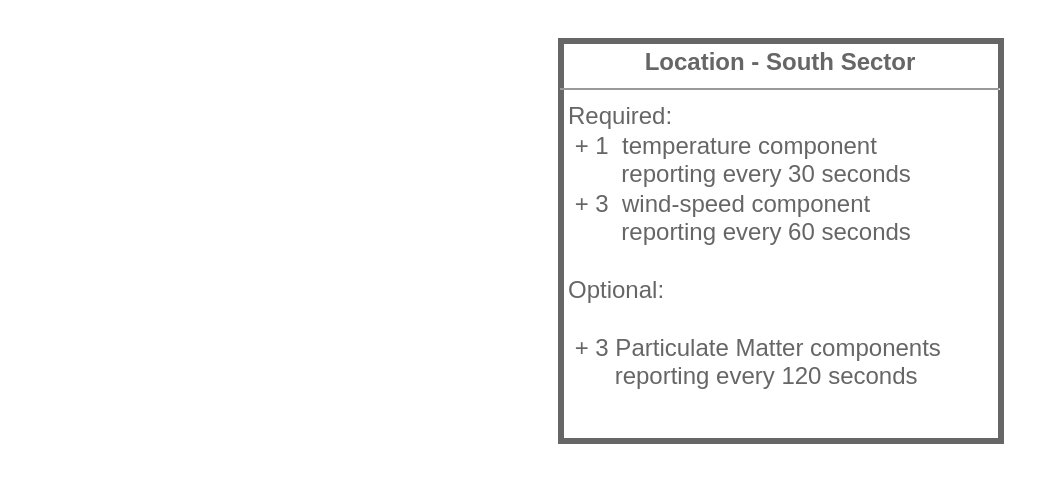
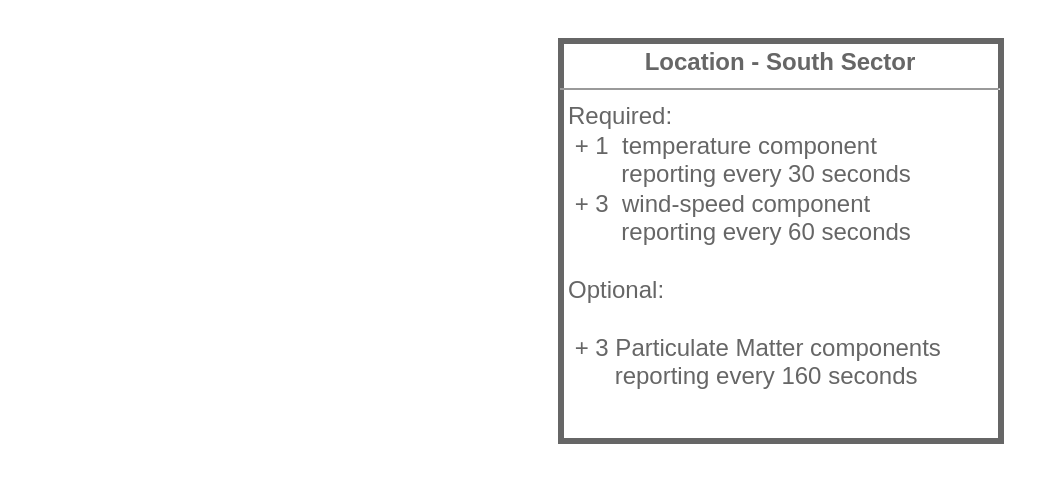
node "Location - South Sector Required: + 1 temperature component reporting every 30 seconds + 3 wind-speed component reporting every 60 seconds Optional: + 3 Particulate Matter components reporting every 120 seconds": label "Location - South Sector Required: + 1 temperature component reporting every 30 seconds + 3 wind-speed component reporting every 60 seconds Optional: + 3 Particulate Matter components reporting every 120 seconds" -> "Location - South Sector Required: + 1 temperature component reporting every 30 seconds + 3 wind-speed component reporting every 60 seconds Optional: + 3 Particulate Matter components reporting every 160 seconds"
